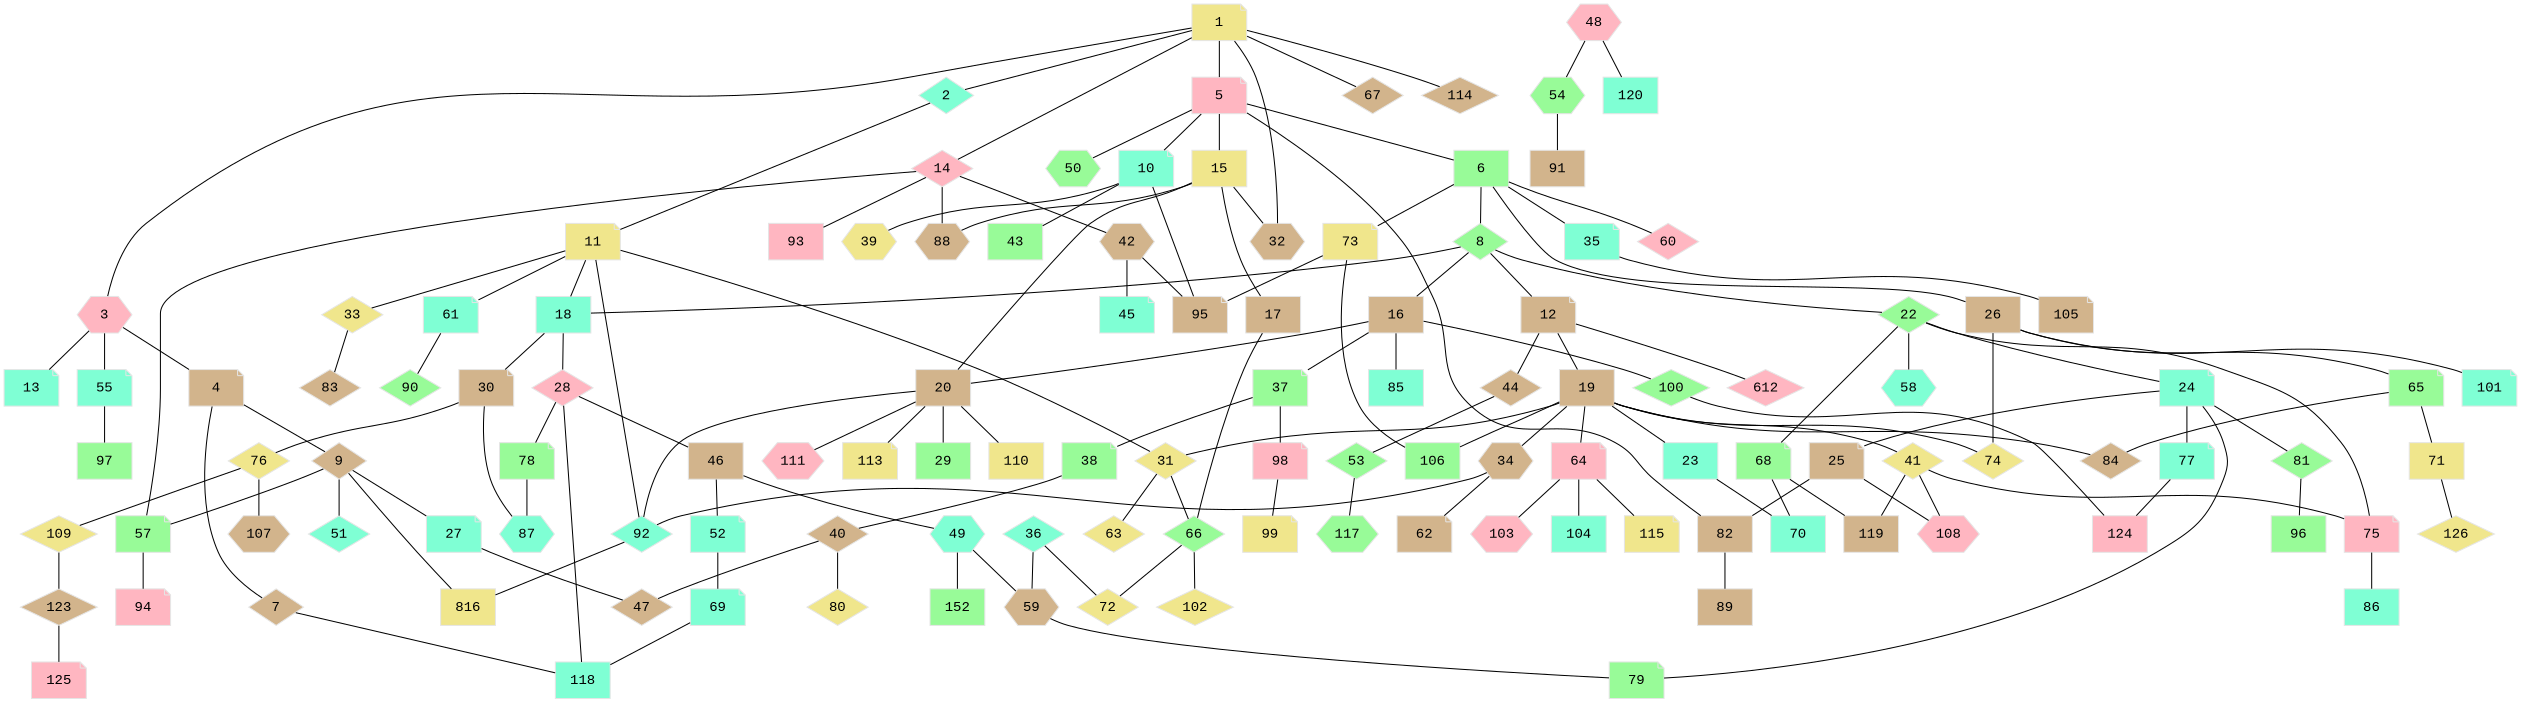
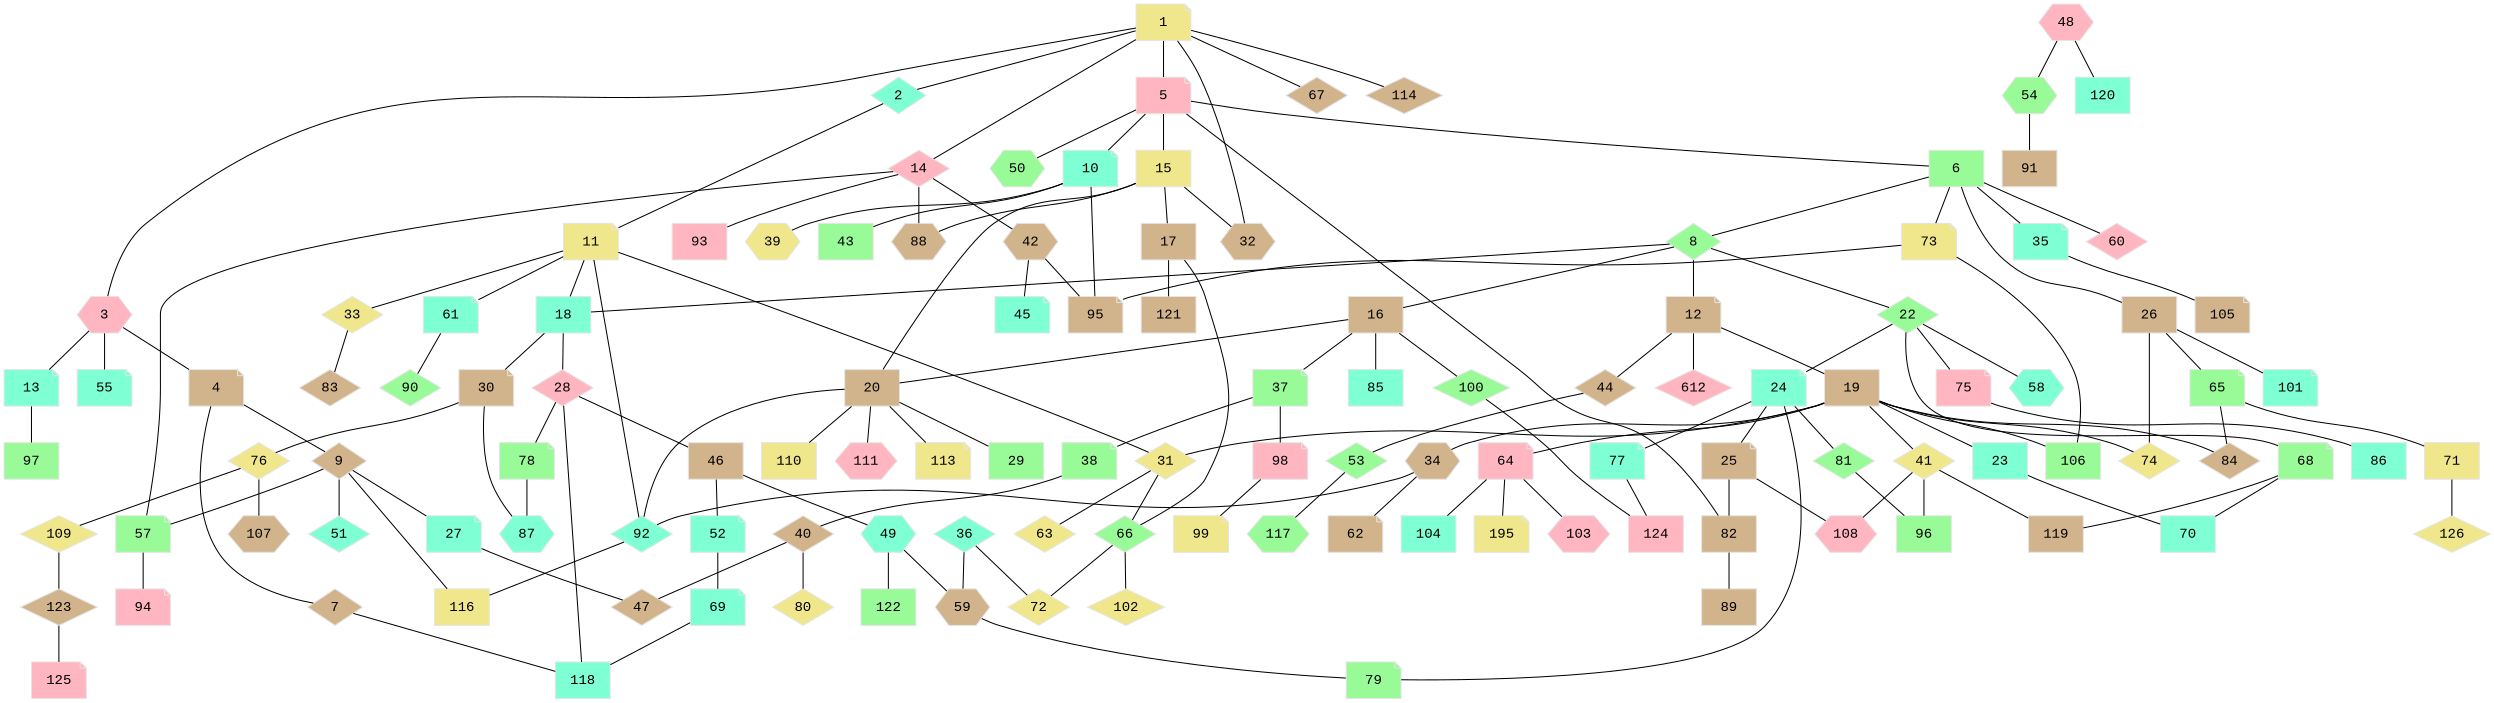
node "121": added
edge "55" -- "97": now "13" -- "97"
edge "41" -- "75": now "41" -- "96"
node "115": label "115" -> "195"
node "816": label "816" -> "116"
node "152": label "152" -> "122"
